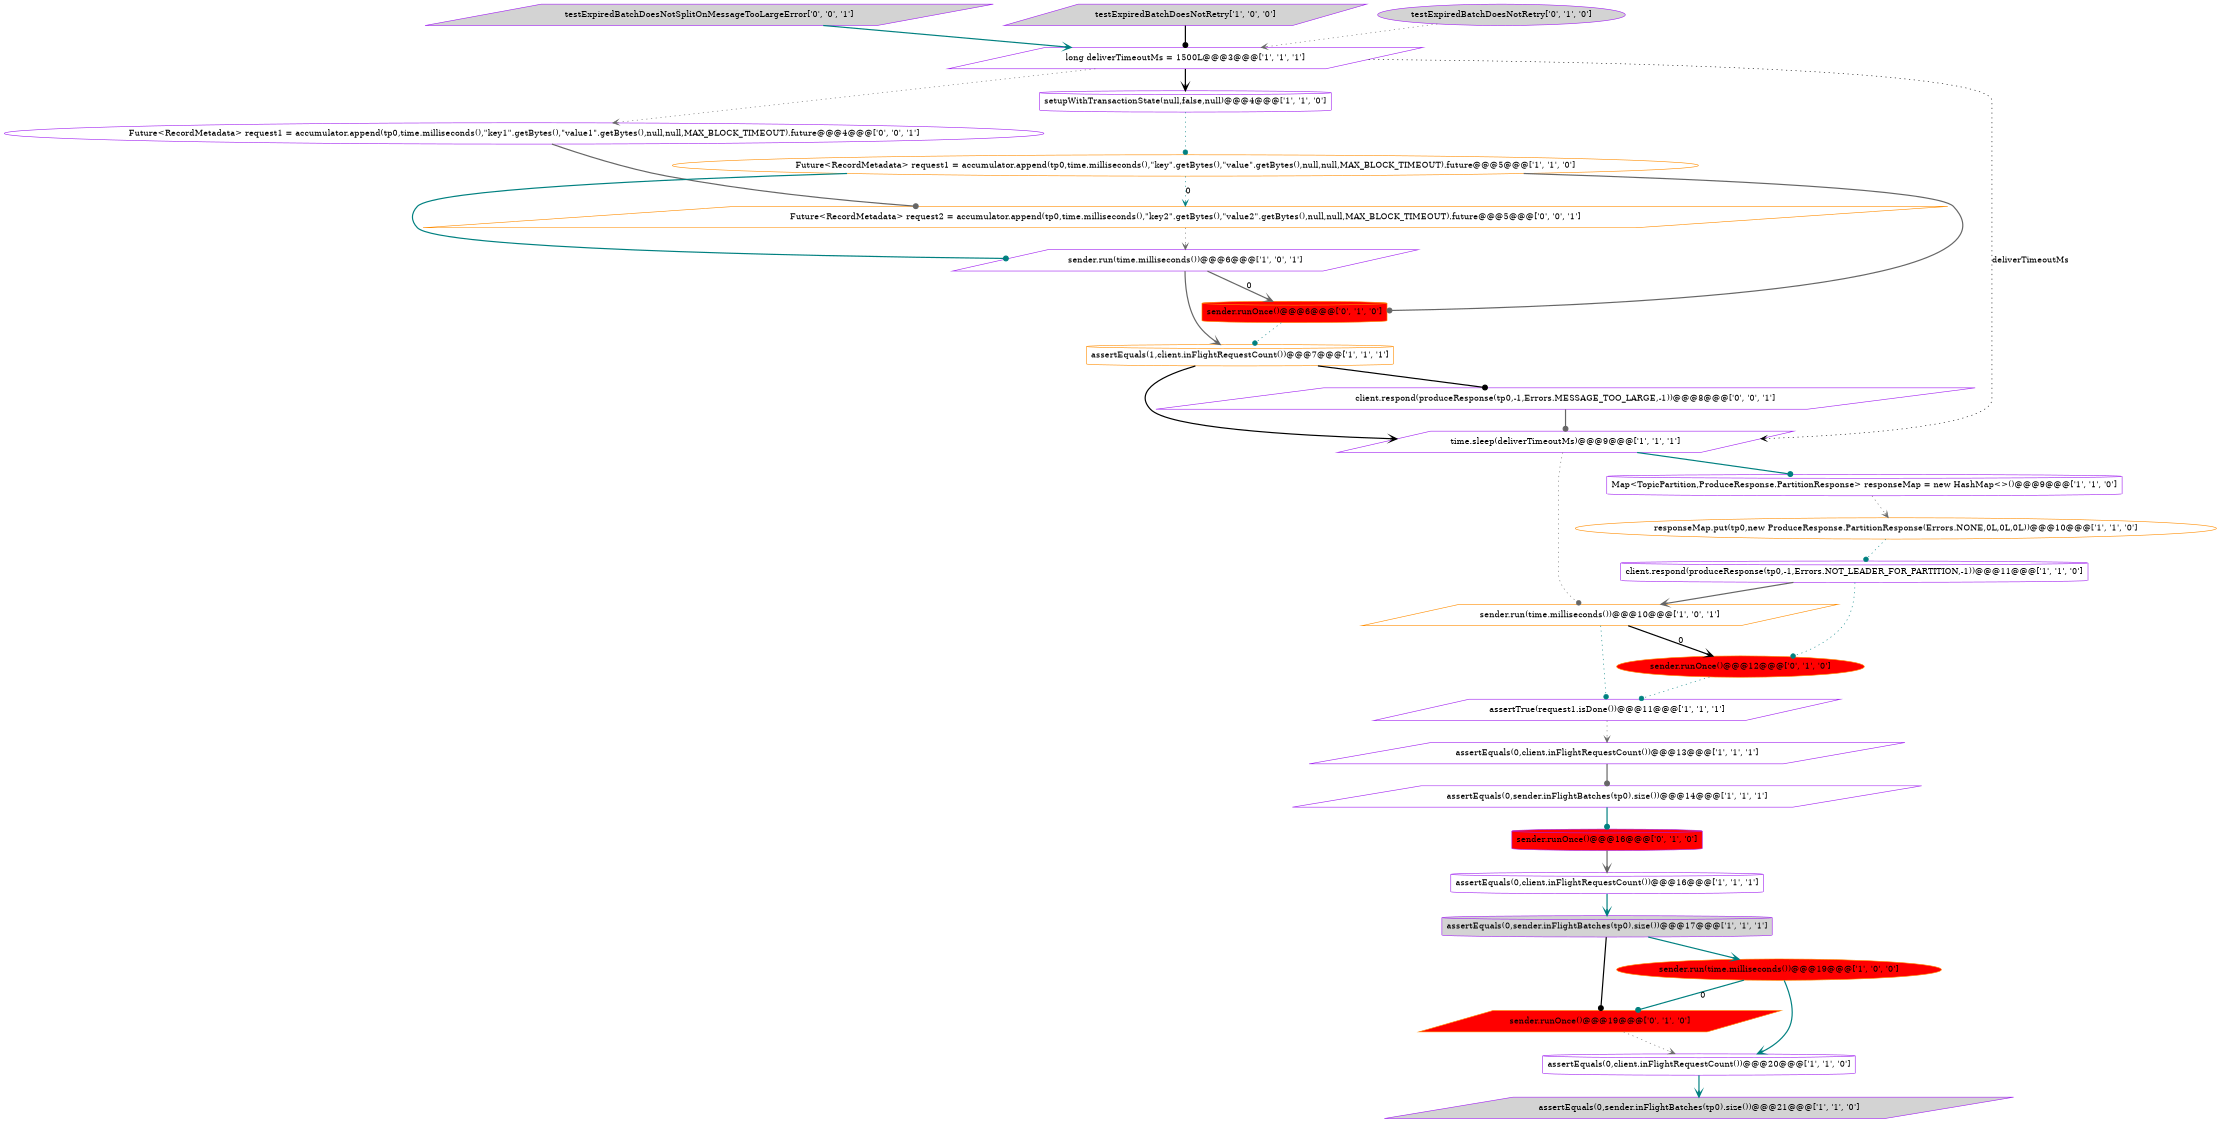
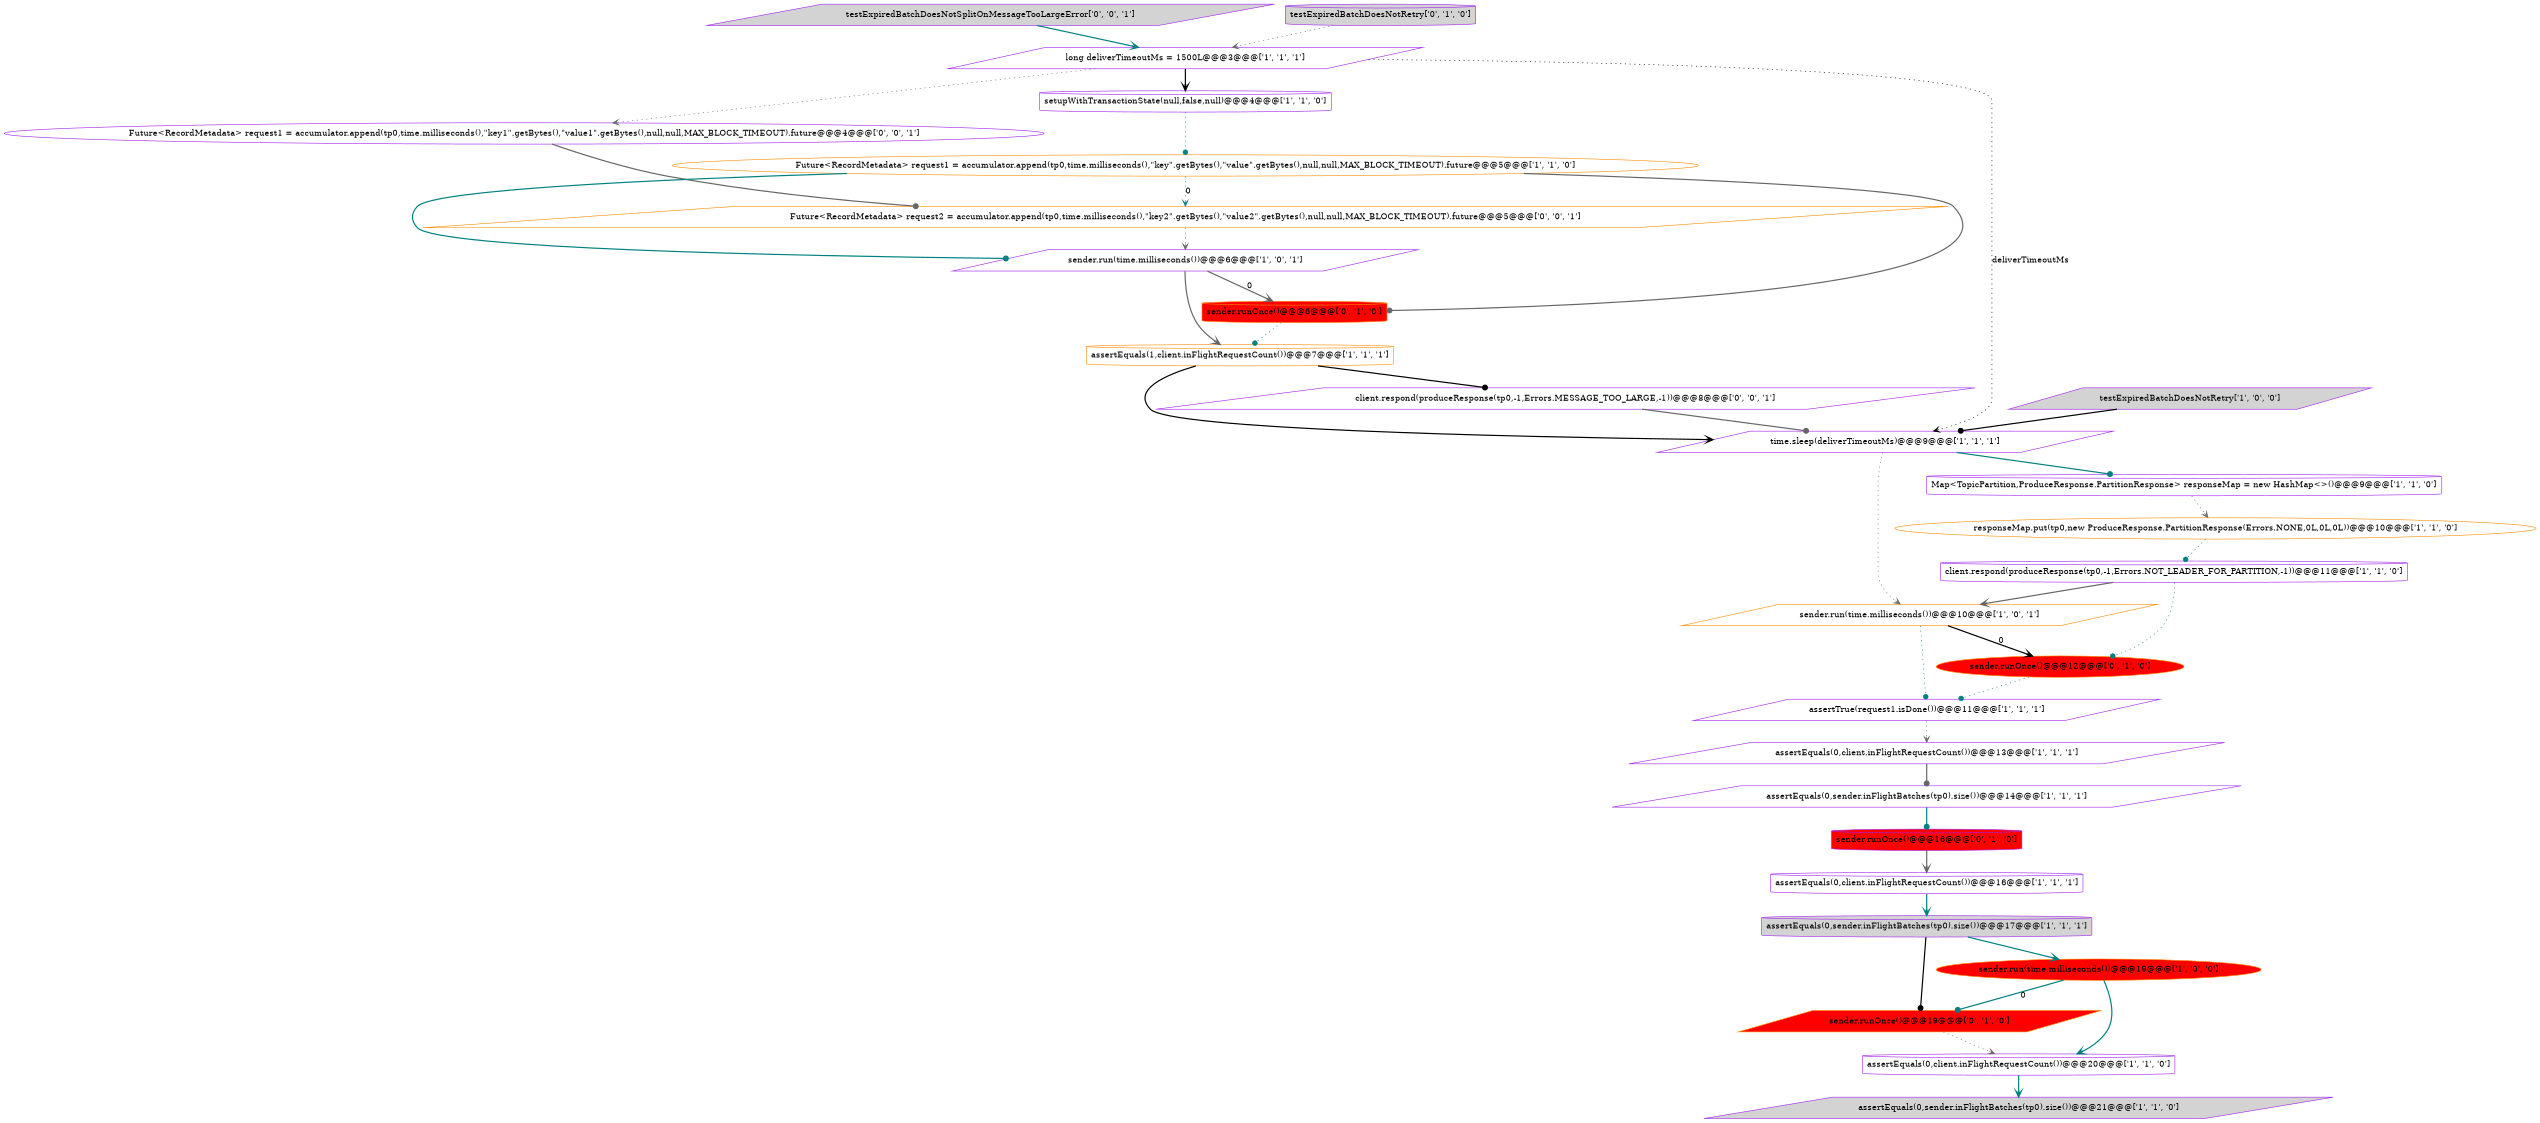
node "testExpiredBatchDoesNotRetry['0', '1', '0']": shape ellipse -> cylinder
edge "testExpiredBatchDoesNotRetry['1', '0', '0']" -> "long deliverTimeoutMs = 1500L@@@3@@@['1', '1', '1']": now "testExpiredBatchDoesNotRetry['1', '0', '0']" -> "time.sleep(deliverTimeoutMs)@@@9@@@['1', '1', '1']"
edge "time.sleep(deliverTimeoutMs)@@@9@@@['1', '1', '1']" -> "sender.run(time.milliseconds())@@@10@@@['1', '0', '1']": arrowhead dot -> vee
